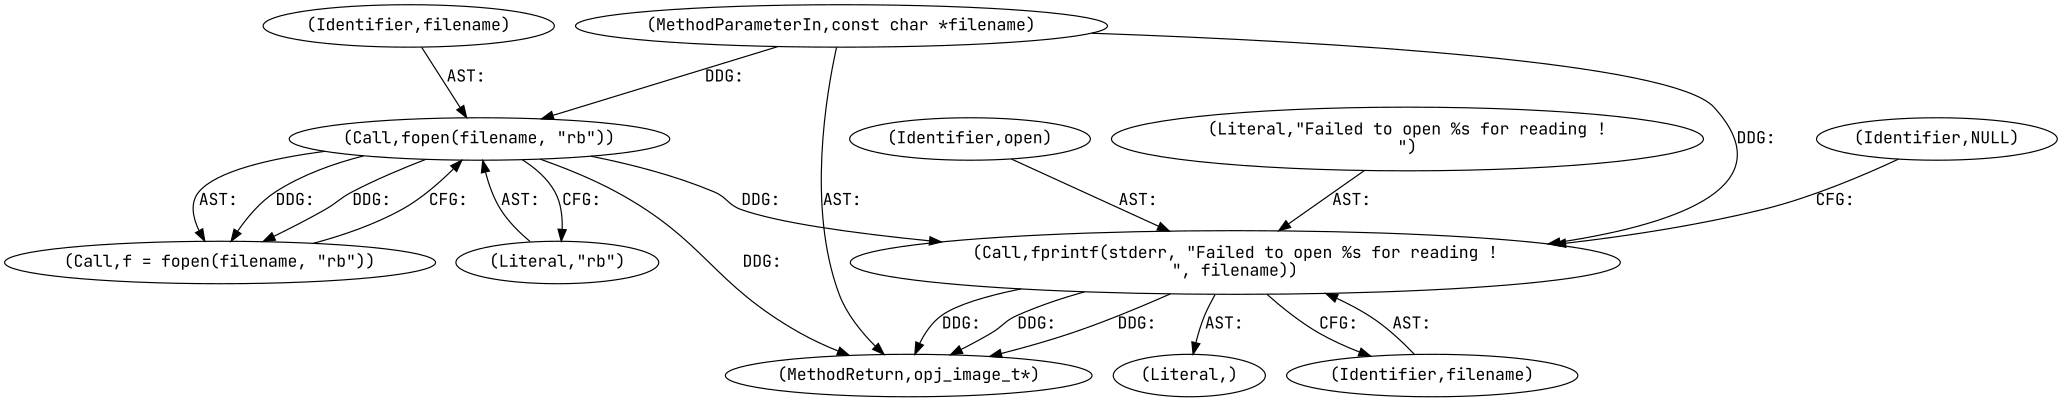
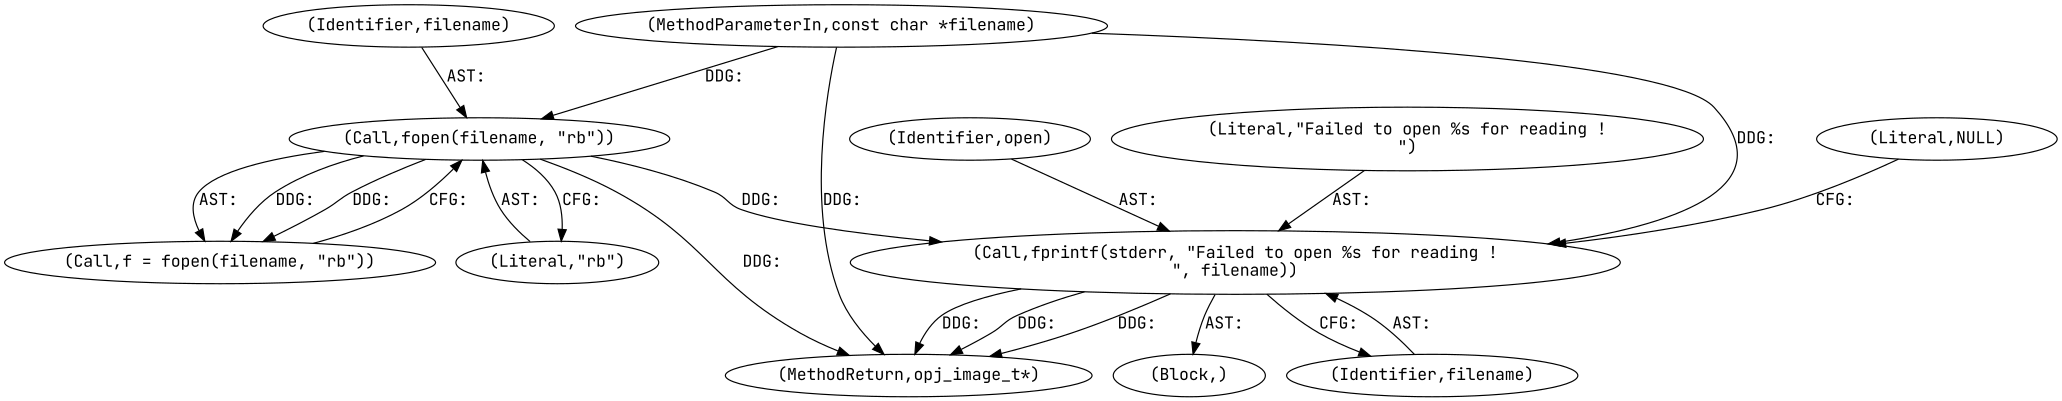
node "(Identifier,NULL)": label "(Identifier,NULL)" -> "(Literal,NULL)"
edge "(MethodParameterIn,const char *filename)" -> "(MethodReturn,opj_image_t*)": label "AST: " -> "DDG: "
node "(Literal,)": label "(Literal,)" -> "(Block,)"
